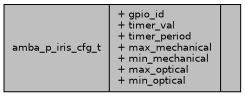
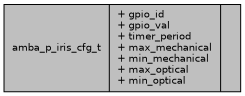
node "amba_p_iris_cfg_t": text "+ timer_val" -> "+ gpio_val"
